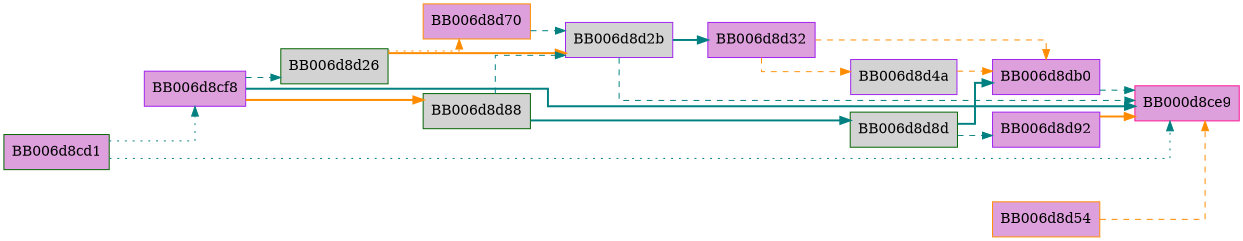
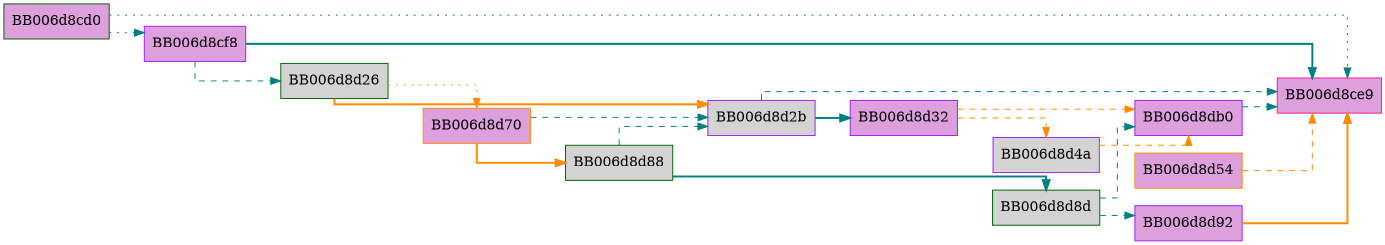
edge "BB006d8cf8" -> "BB006d8d88": now "BB006d8d70" -> "BB006d8d88"
node "BB000d8ce9": label "BB000d8ce9" -> "BB006d8ce9"
edge "BB006d8d8d" -> "BB006d8db0": style bold -> dashed
node "BB006d8cd1": label "BB006d8cd1" -> "BB006d8cd0"
